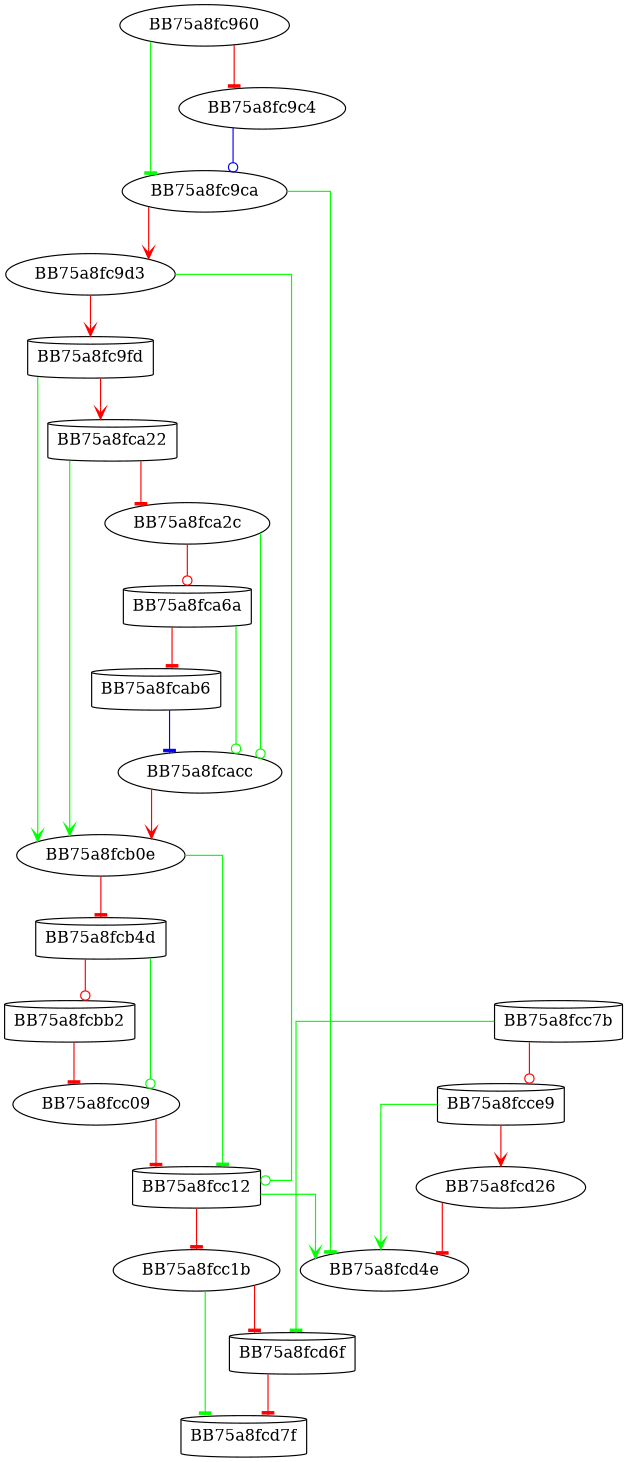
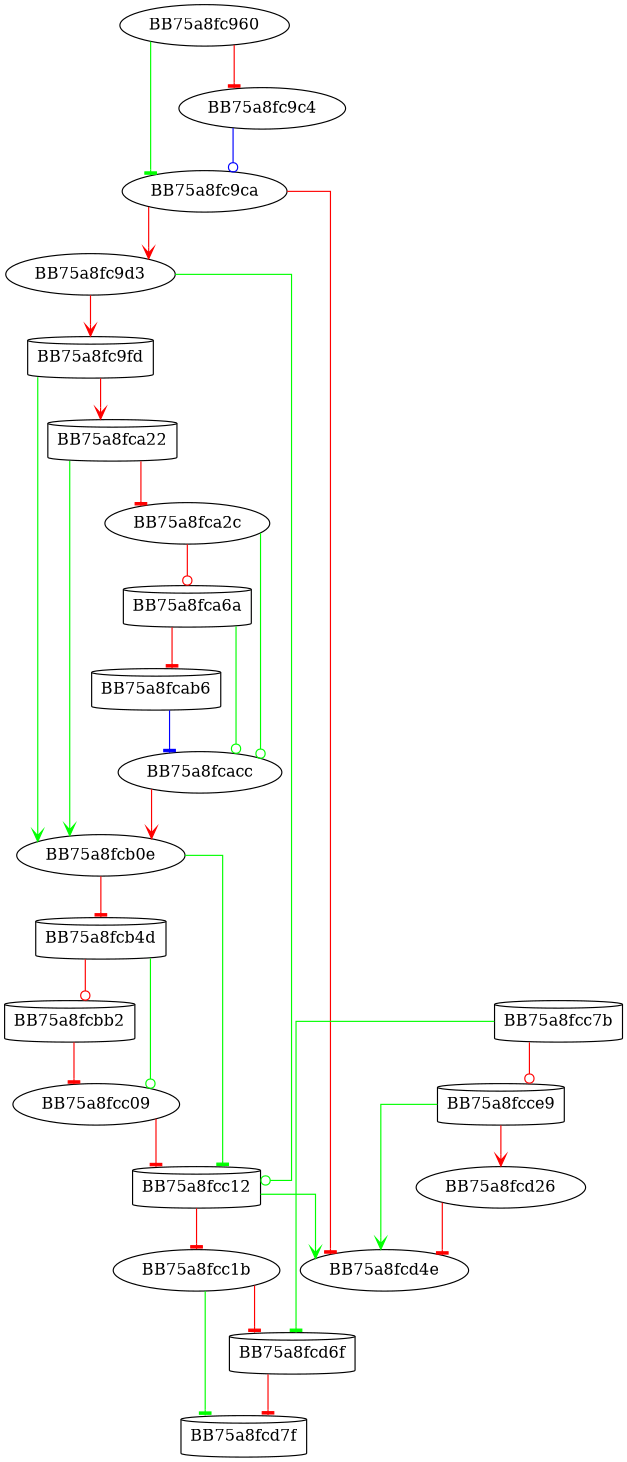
edge "BB75a8fc9ca" -> "BB75a8fcd4e": color green -> red
